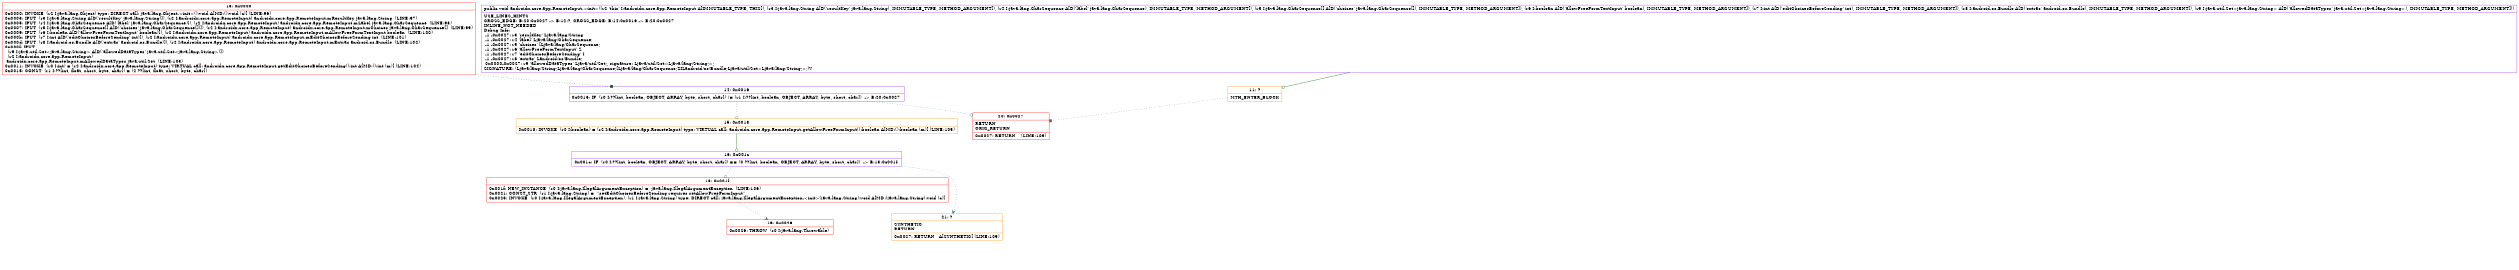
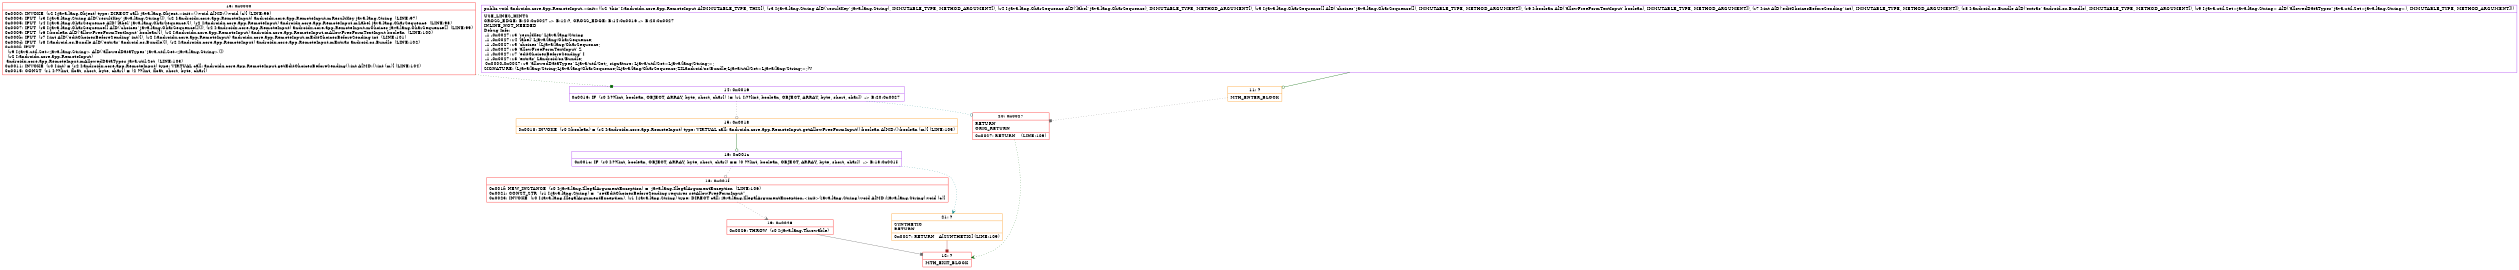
node "12: ?": added
